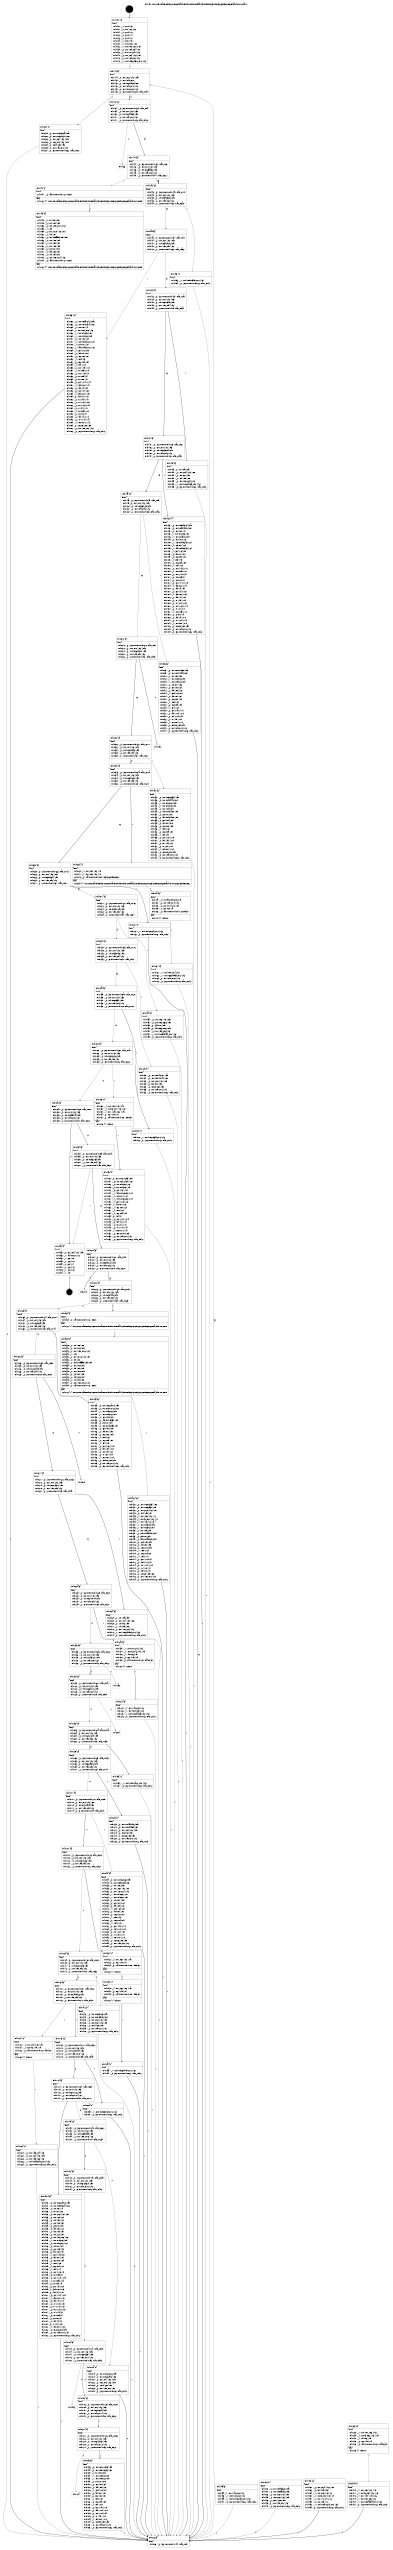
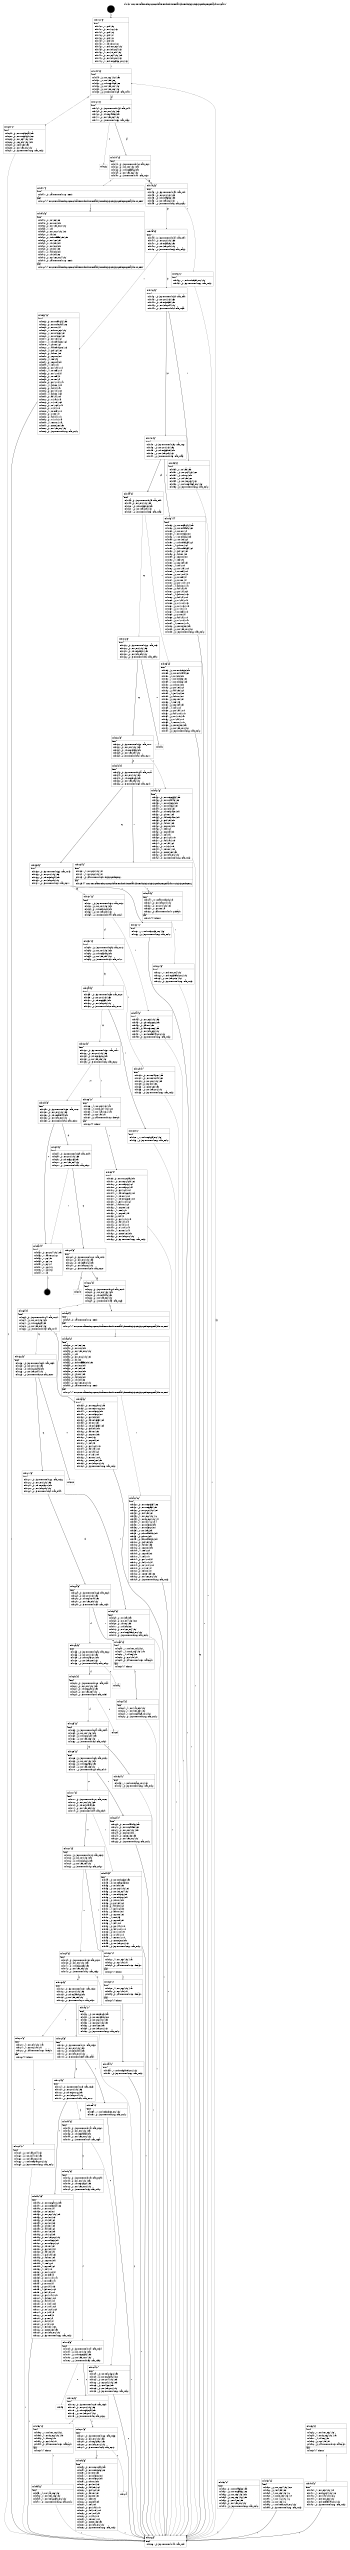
node "0x4019e8 [23]": added
